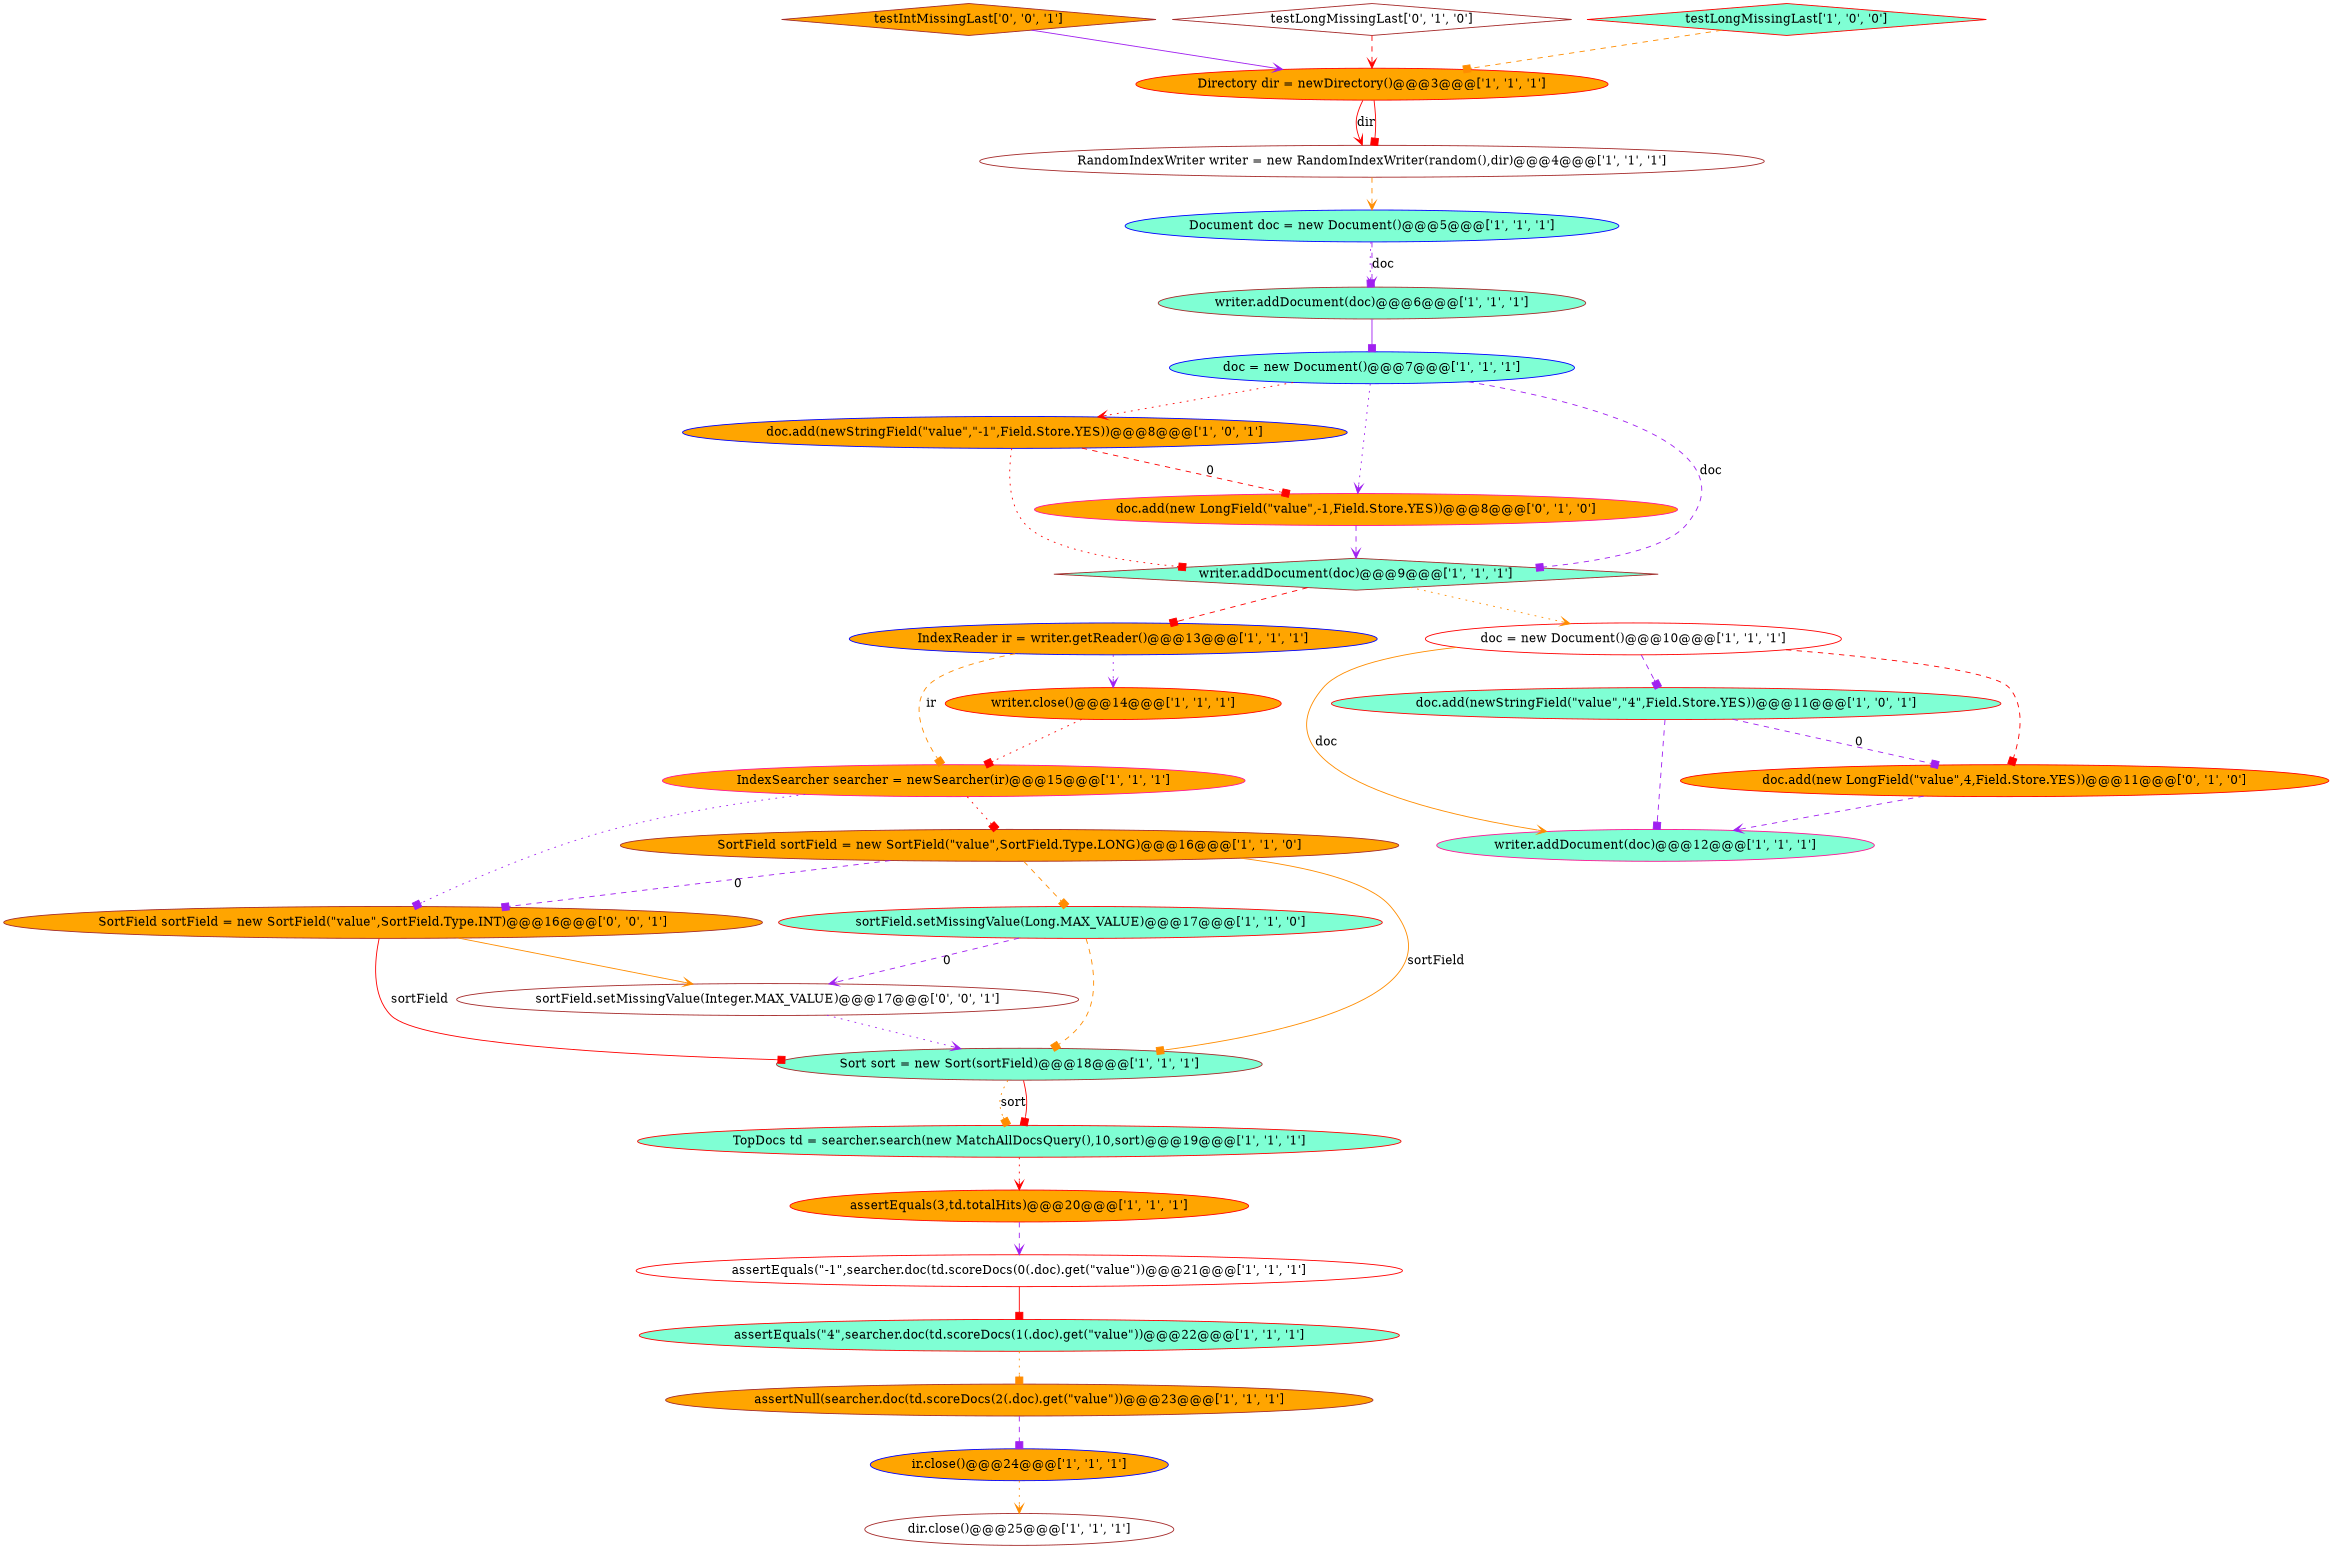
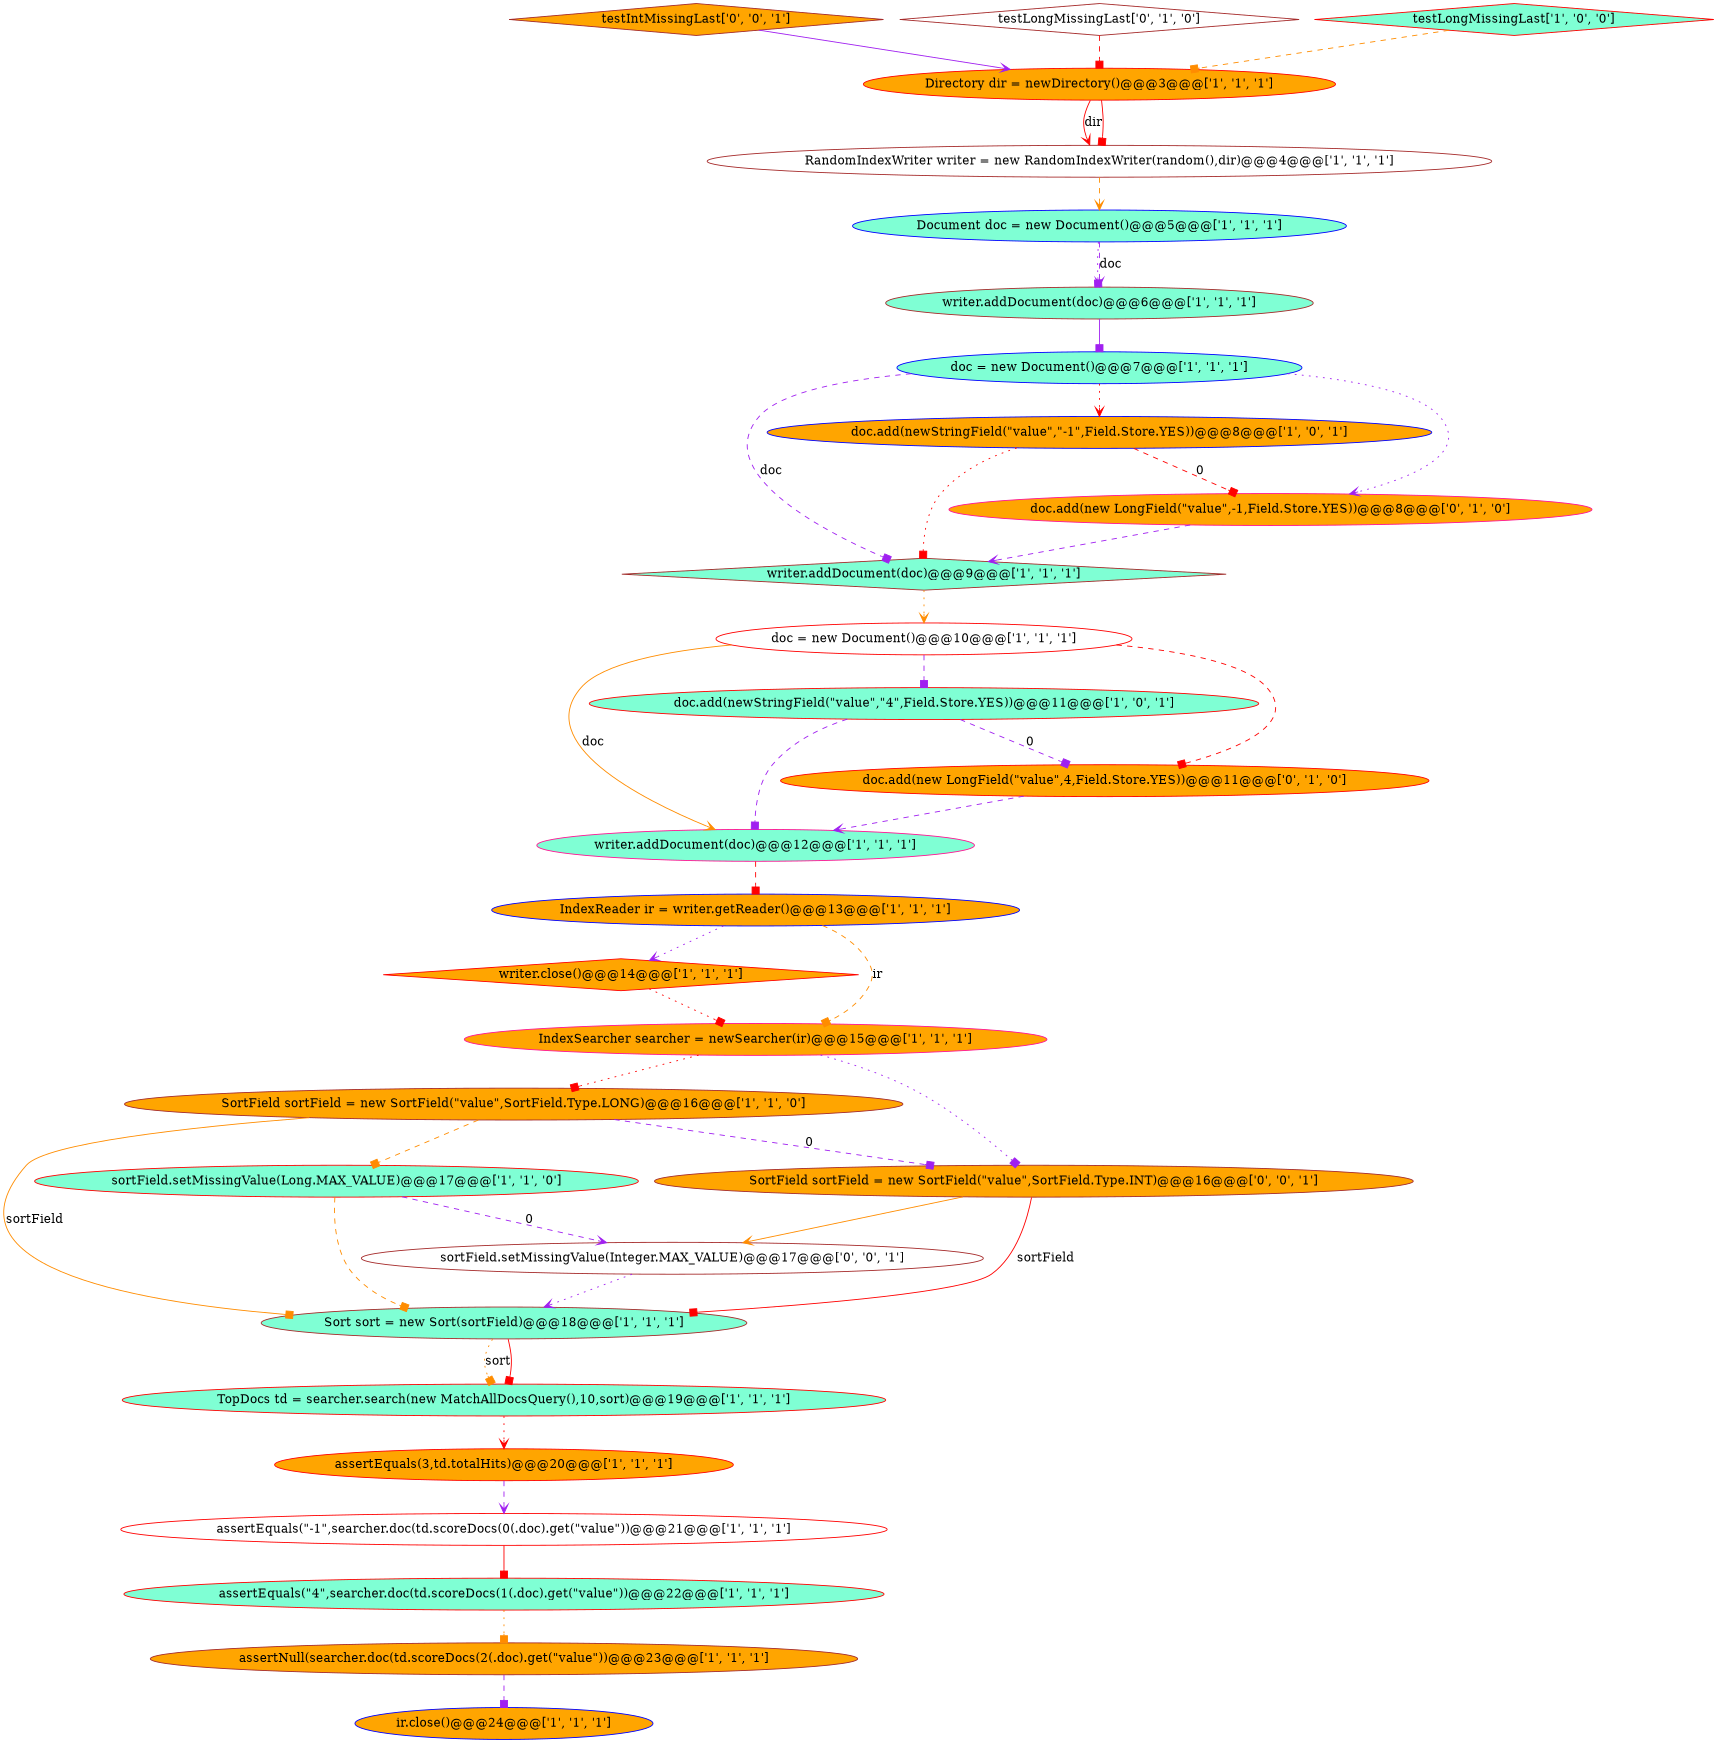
edge "testLongMissingLast['0', '1', '0']" -> "Directory dir = newDirectory()@@@3@@@['1', '1', '1']": arrowhead vee -> box
edge "writer.addDocument(doc)@@@9@@@['1', '1', '1']" -> "IndexReader ir = writer.getReader()@@@13@@@['1', '1', '1']": now "writer.addDocument(doc)@@@12@@@['1', '1', '1']" -> "IndexReader ir = writer.getReader()@@@13@@@['1', '1', '1']"
node "writer.close()@@@14@@@['1', '1', '1']": shape ellipse -> diamond
node "dir.close()@@@25@@@['1', '1', '1']": removed
